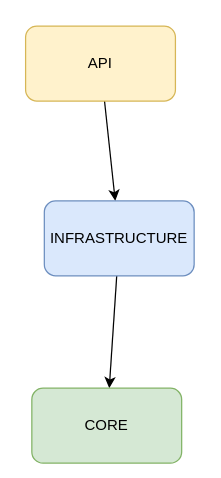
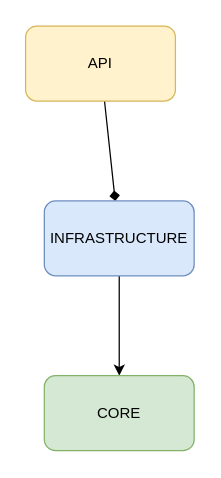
edge "API" -> "INFRASTRUCTURE": arrowhead classic -> diamond
node "CORE": moved (107, 426) -> (119, 413)
